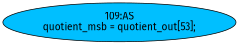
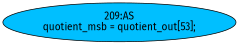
node "109:AS quotient_msb = quotient_out[53];": label "109:AS quotient_msb = quotient_out[53];" -> "209:AS quotient_msb = quotient_out[53];"
